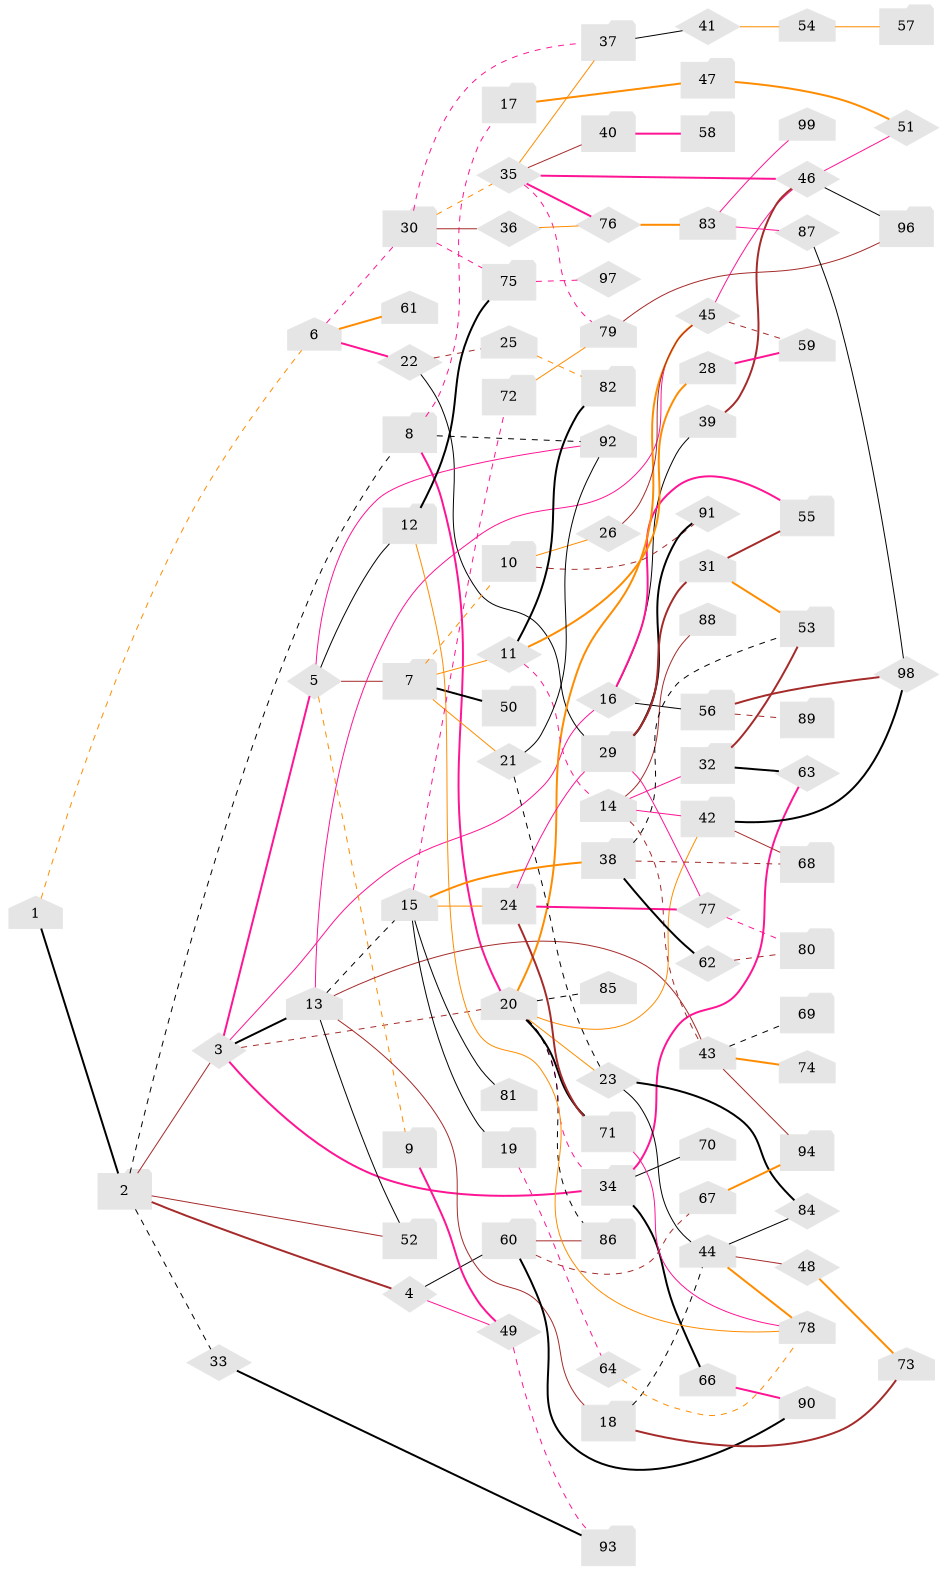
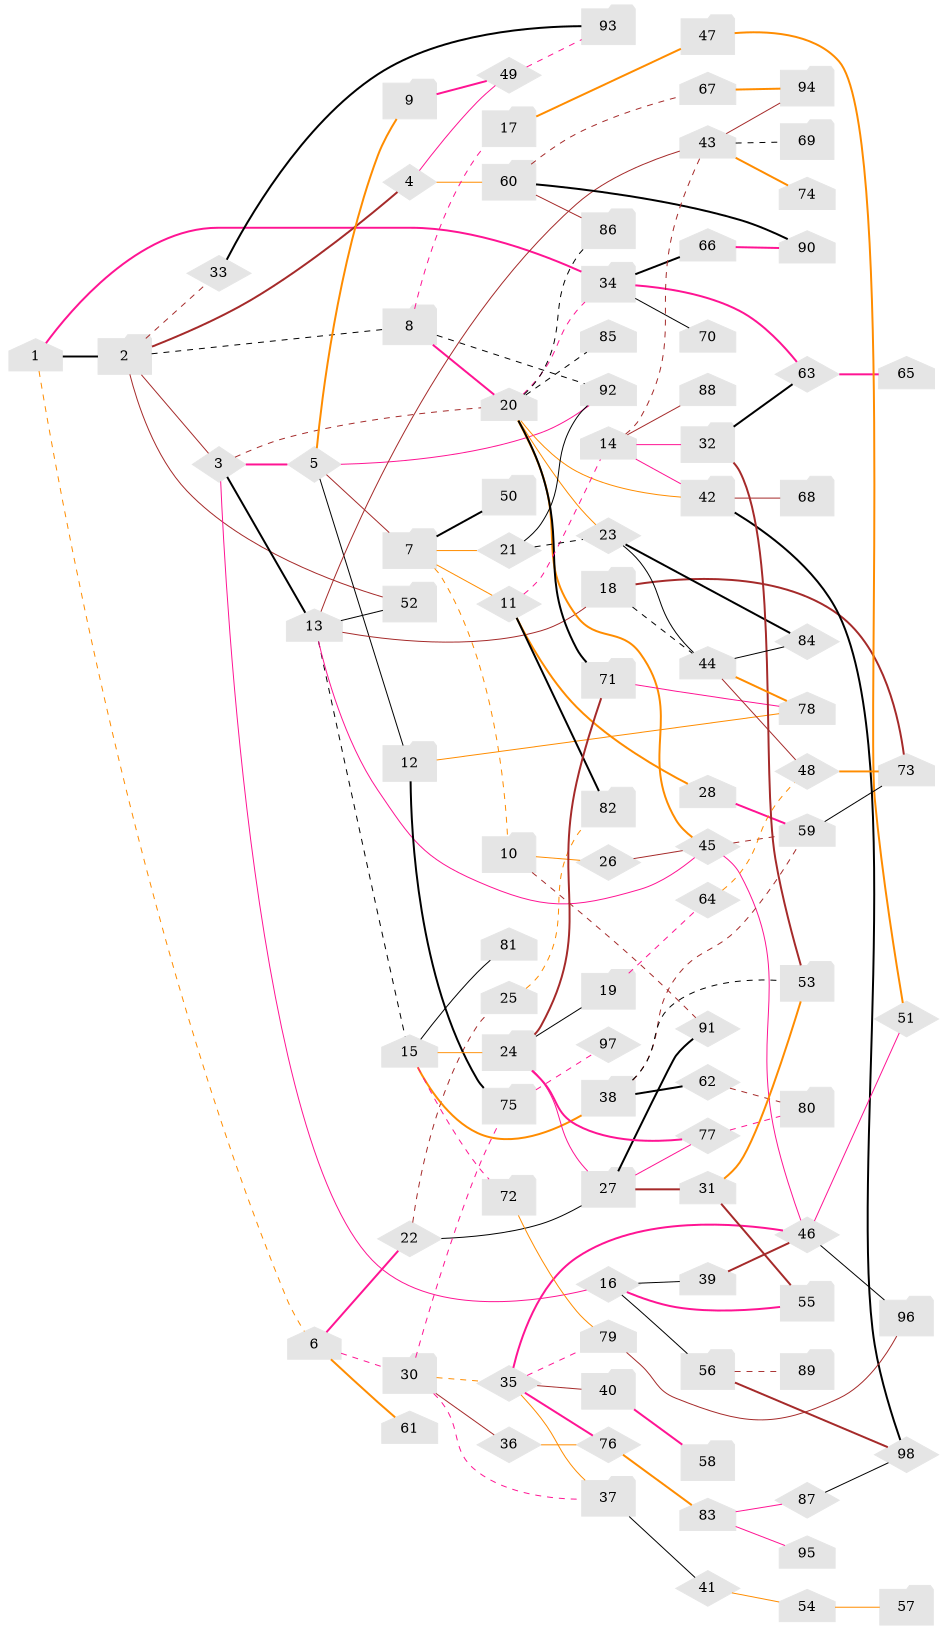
node "99": label "99" -> "95"
node "65": added
node "29": label "29" -> "27"
edge "73" -- "59": added
edge "38" -- "68": now "38" -- "59"
edge "5" -- "9": style dashed -> bold
edge "15" -- "19": now "24" -- "19"
edge "3" -- "34": now "1" -- "34"
edge "60" -- "4": color black -> darkorange
edge "2" -- "33": color black -> brown
edge "78" -- "64": now "48" -- "64"
